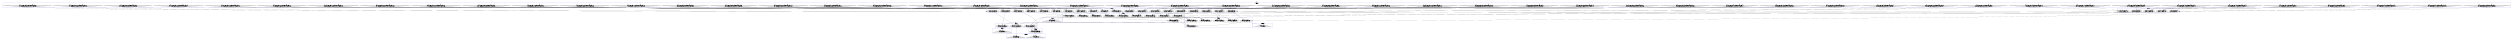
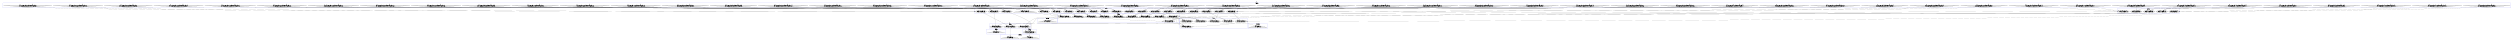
node "mul6.2.4.Cycle:143": shape ellipse -> triangle
